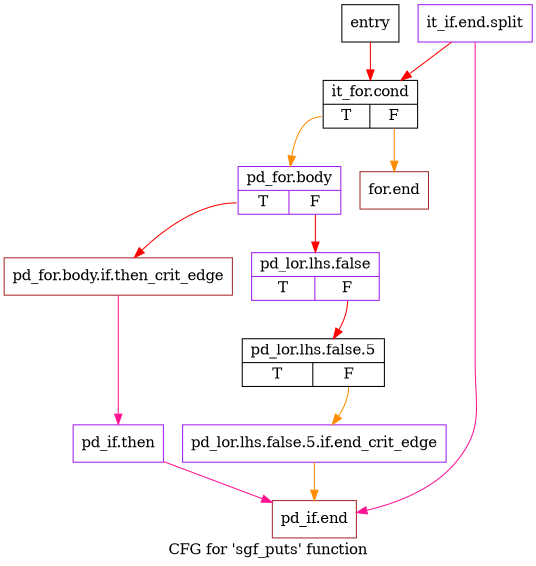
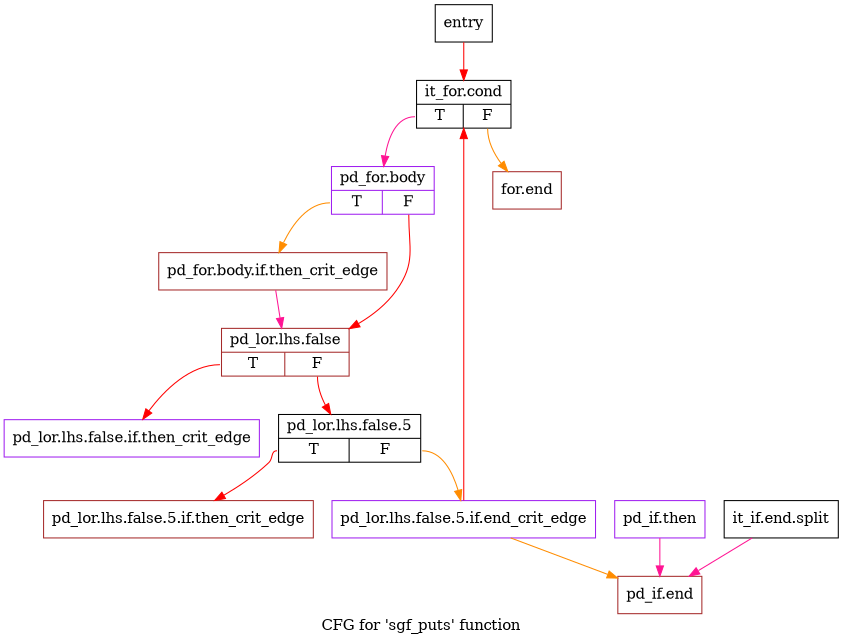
node "it_if.end.split": color purple -> black
edge "it_if.end.split" -> "it_for.cond": now "pd_lor.lhs.false.5.if.end_crit_edge" -> "it_for.cond"
edge "it_for.cond" -> "pd_for.body": color darkorange -> deeppink
edge "pd_for.body" -> "pd_for.body.if.then_crit_edge": color red -> darkorange
node "pd_lor.lhs.false": color purple -> brown
edge "pd_for.body.if.then_crit_edge" -> "pd_if.then": now "pd_for.body.if.then_crit_edge" -> "pd_lor.lhs.false"
node "pd_lor.lhs.false.if.then_crit_edge": added
node "pd_lor.lhs.false.5.if.then_crit_edge": added
